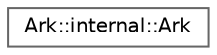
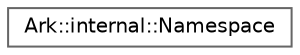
node "Ark::internal::Ark": label "Ark::internal::Ark" -> "Ark::internal::Namespace"
